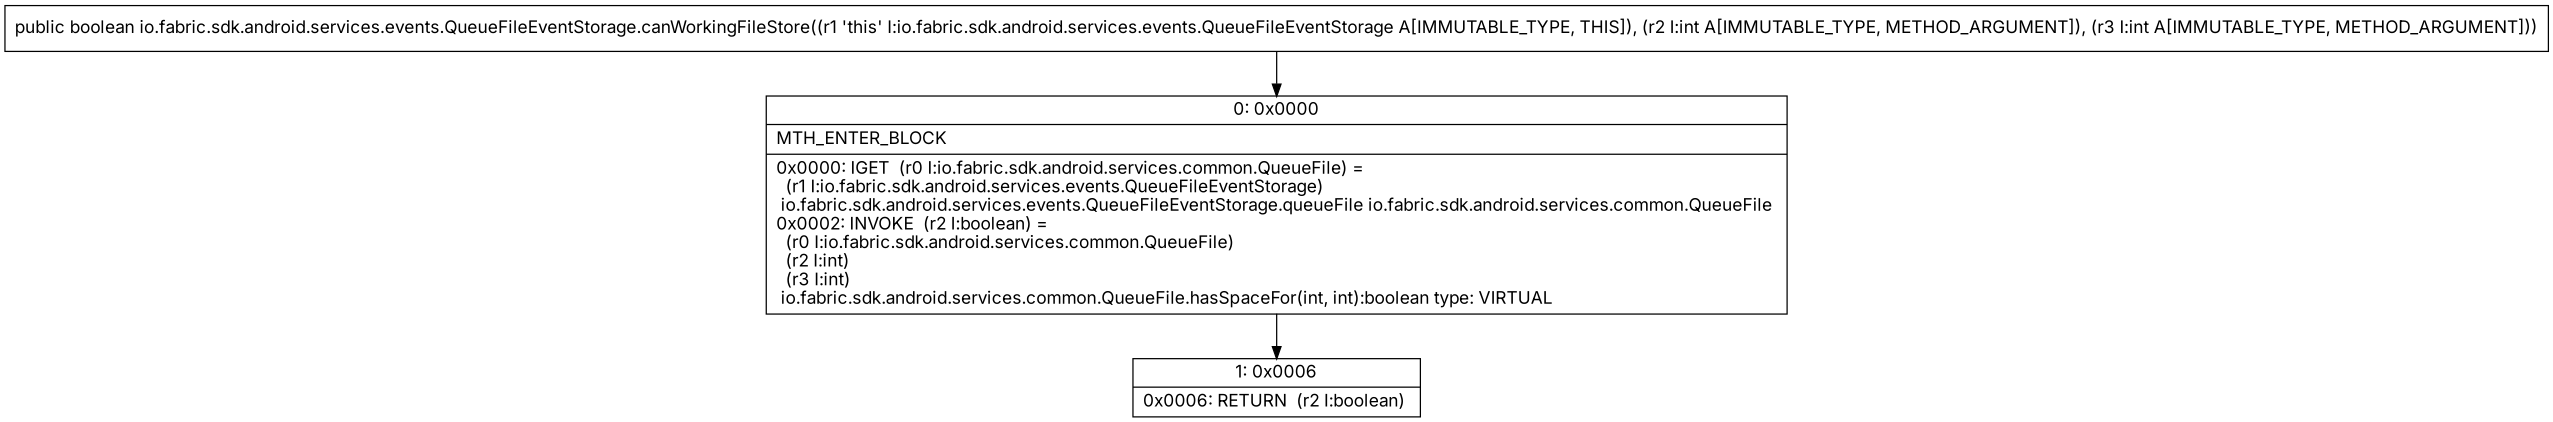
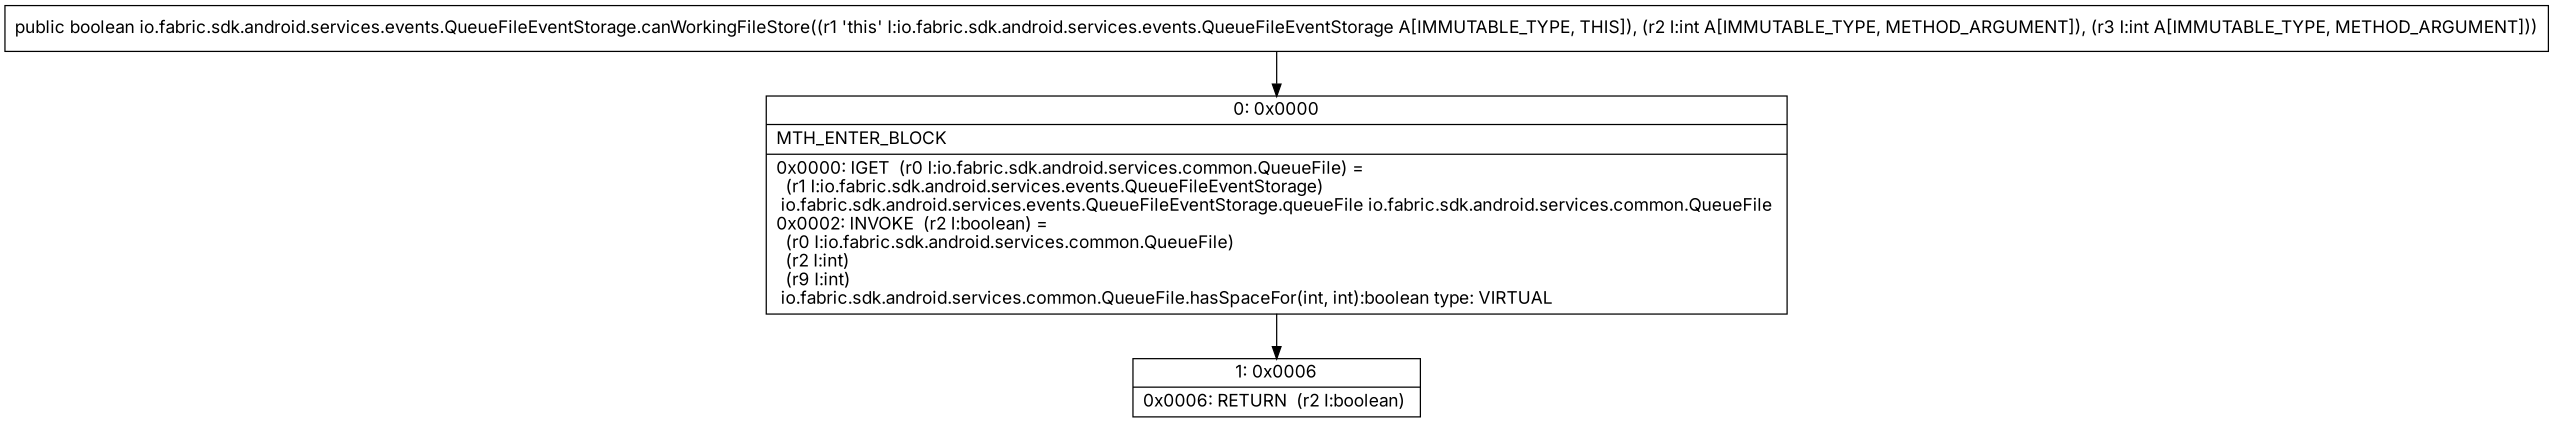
node "0: 0x0000": text "(r3 I:int)" -> "(r9 I:int)"
